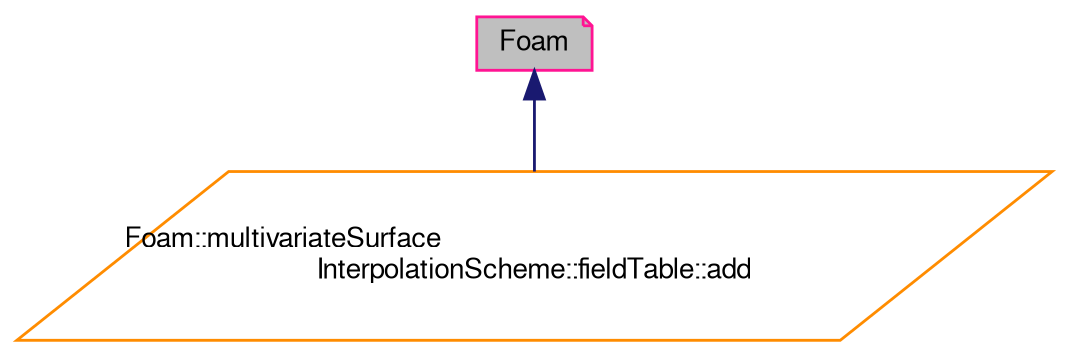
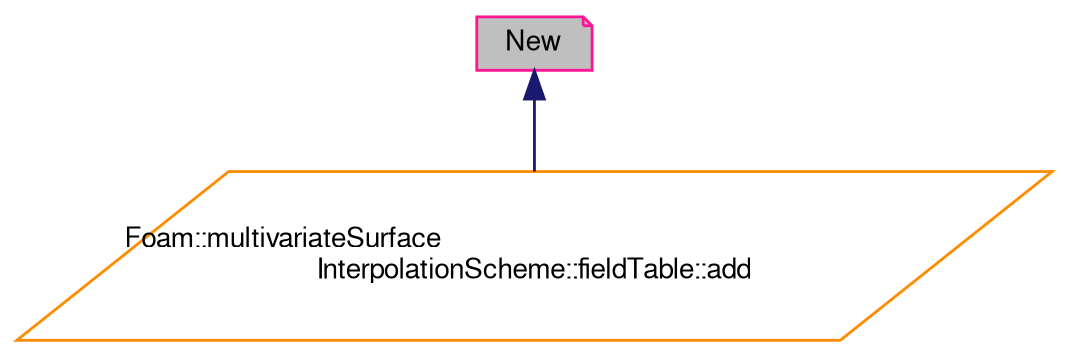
node "Foam": label "Foam" -> "New"
